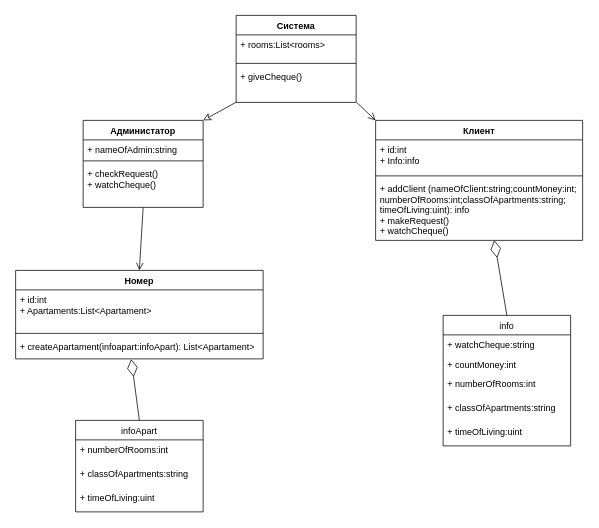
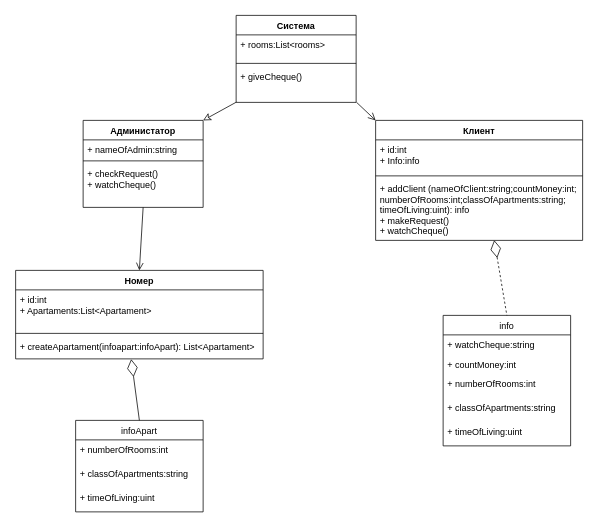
edge "info" -> "+ addClient (nameOfClient:string;countMoney:int; numberOfRooms:int;classOfApartments:string; timeOfLiving:uint): info + makeRequest() + watchCheque()": style solid -> dashed
